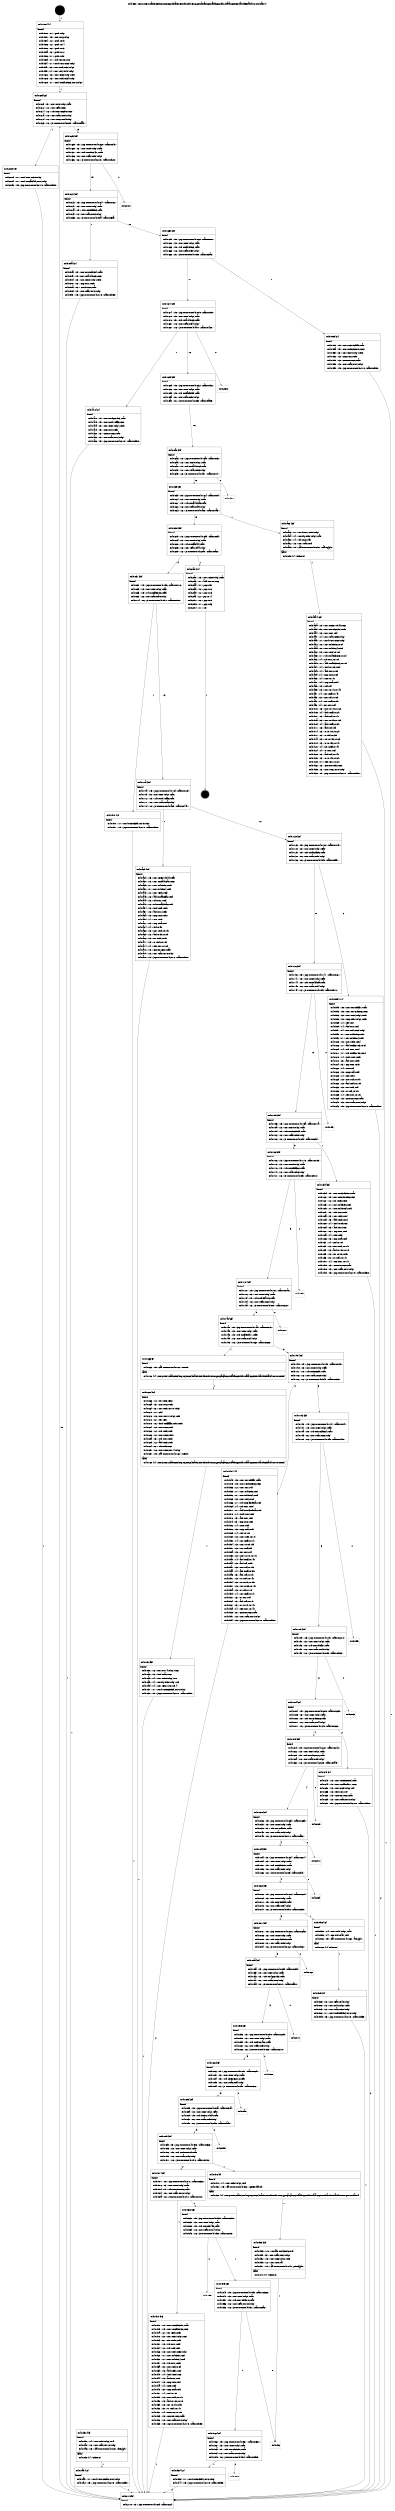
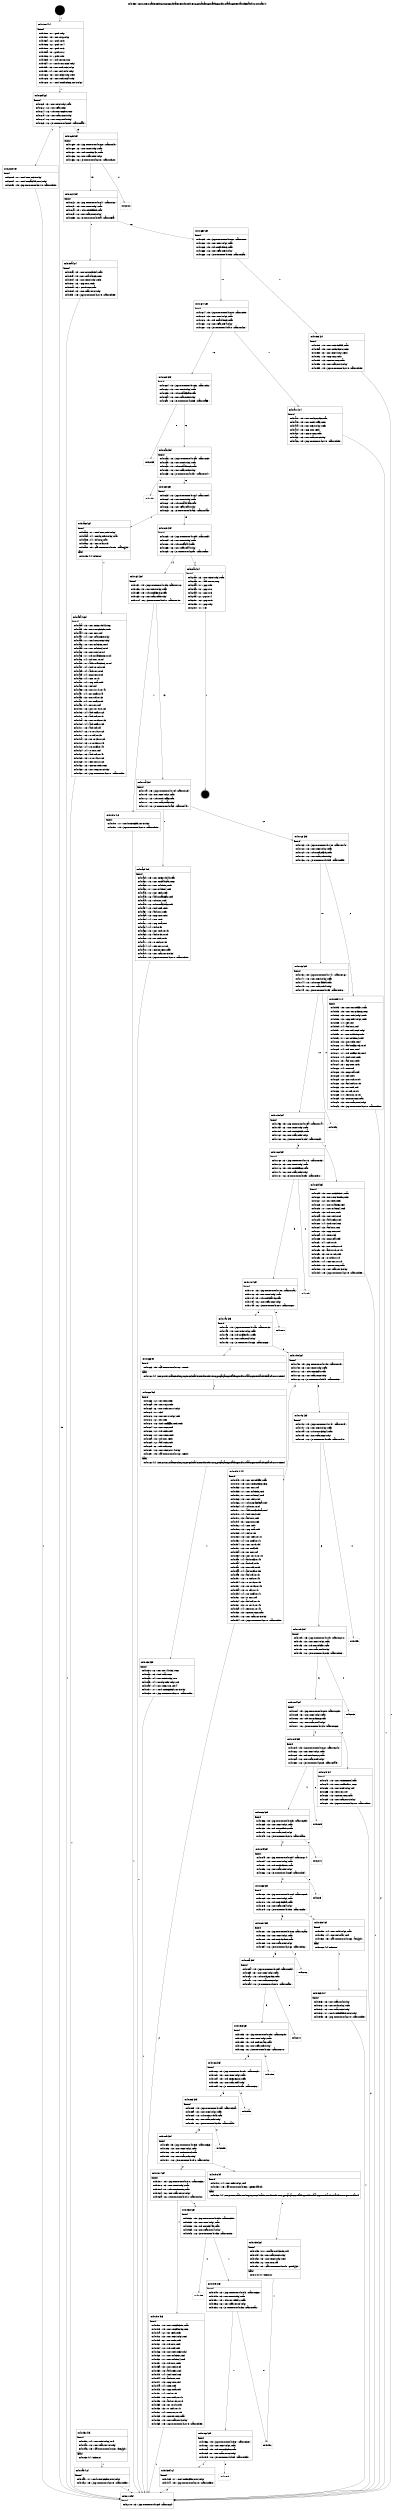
edge "0x401674 [25]" -> "0x402035": now "0x40168d [25]" -> "0x402035"
